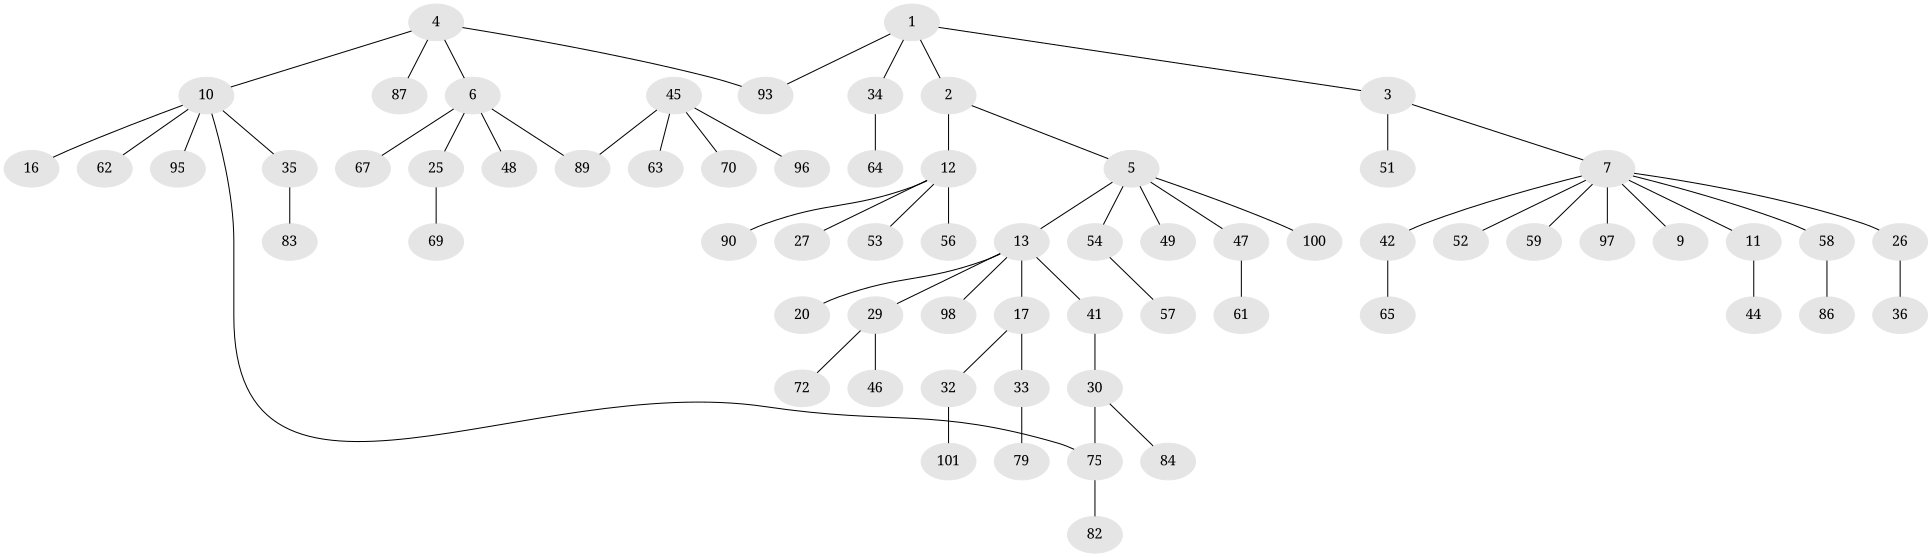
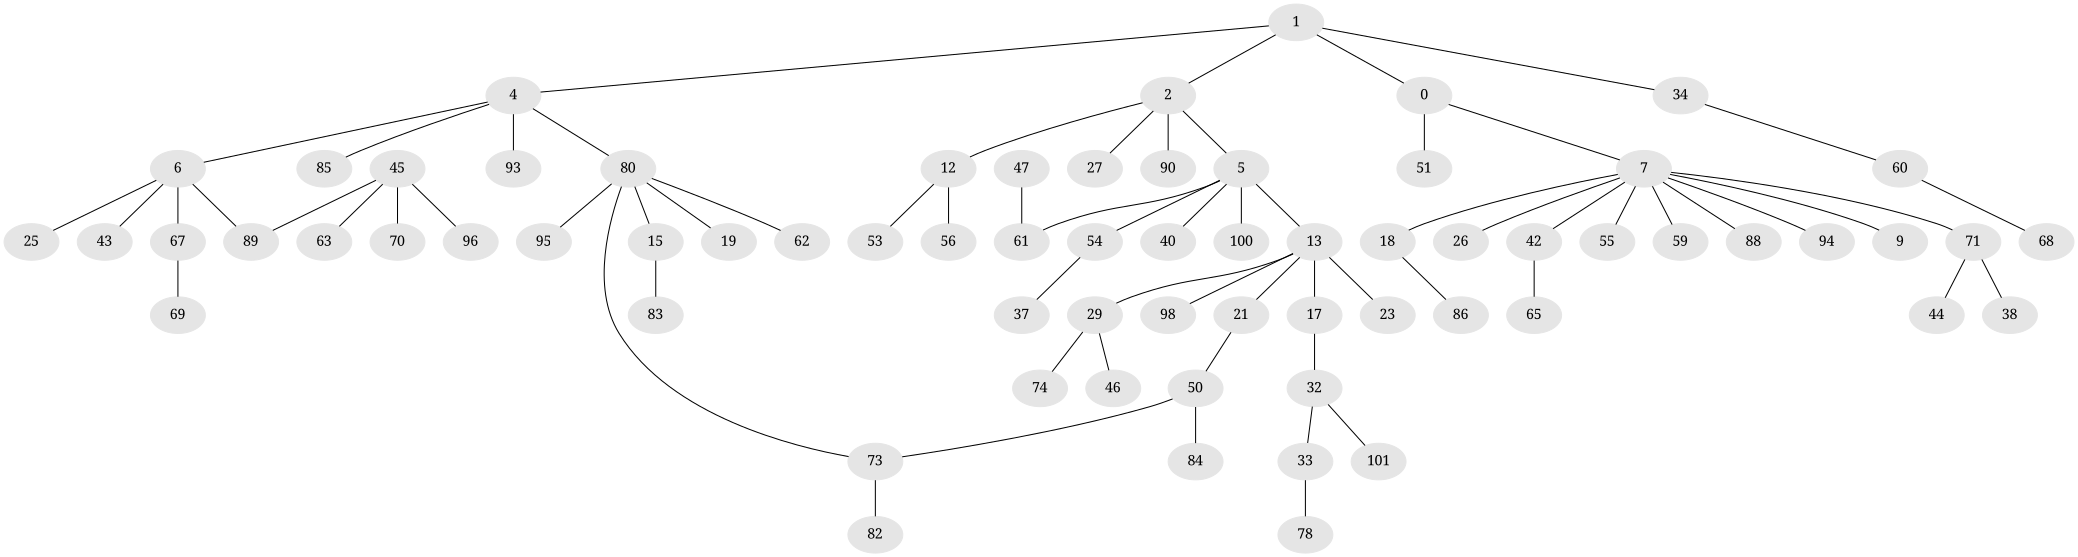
edge "1" -- "93": now "1" -- "4"
node "10": label "10" -> "80"
node "87": label "87" -> "85"
node "3": label "3" -> "0"
node "16": label "16" -> "19"
node "35": label "35" -> "15"
node "48": label "48" -> "43"
node "64": label "64" -> "60"
edge "25" -- "69": now "67" -- "69"
edge "12" -- "90": now "2" -- "90"
edge "12" -- "27": now "2" -- "27"
edge "5" -- "47": now "5" -- "61"
node "49": label "49" -> "40"
node "52": label "52" -> "55"
node "97": label "97" -> "94"
node "88": added
node "11": label "11" -> "71"
node "58": label "58" -> "18"
node "68": added
node "20": label "20" -> "23"
node "41": label "41" -> "21"
node "57": label "57" -> "37"
node "36": removed
node "38": added
edge "17" -- "33": now "32" -- "33"
node "72": label "72" -> "74"
node "30": label "30" -> "50"
node "79": label "79" -> "78"
node "75": label "75" -> "73"
